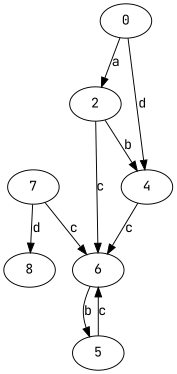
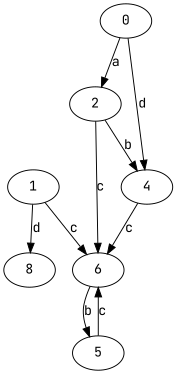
node "7": label "7" -> "1"
